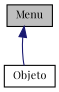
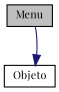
edge "Objeto" -> "Menu": reversed
